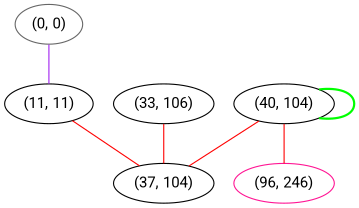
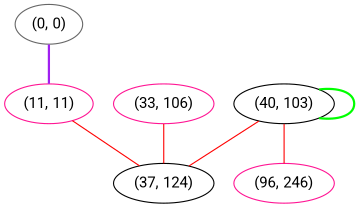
edge "(0, 0)" -- "(11, 11)": style solid -> bold
node "(11, 11)": color black -> deeppink
node "(33, 106)": color black -> deeppink
node "(40, 104)": label "(40, 104)" -> "(40, 103)"
node "(37, 104)": label "(37, 104)" -> "(37, 124)"
